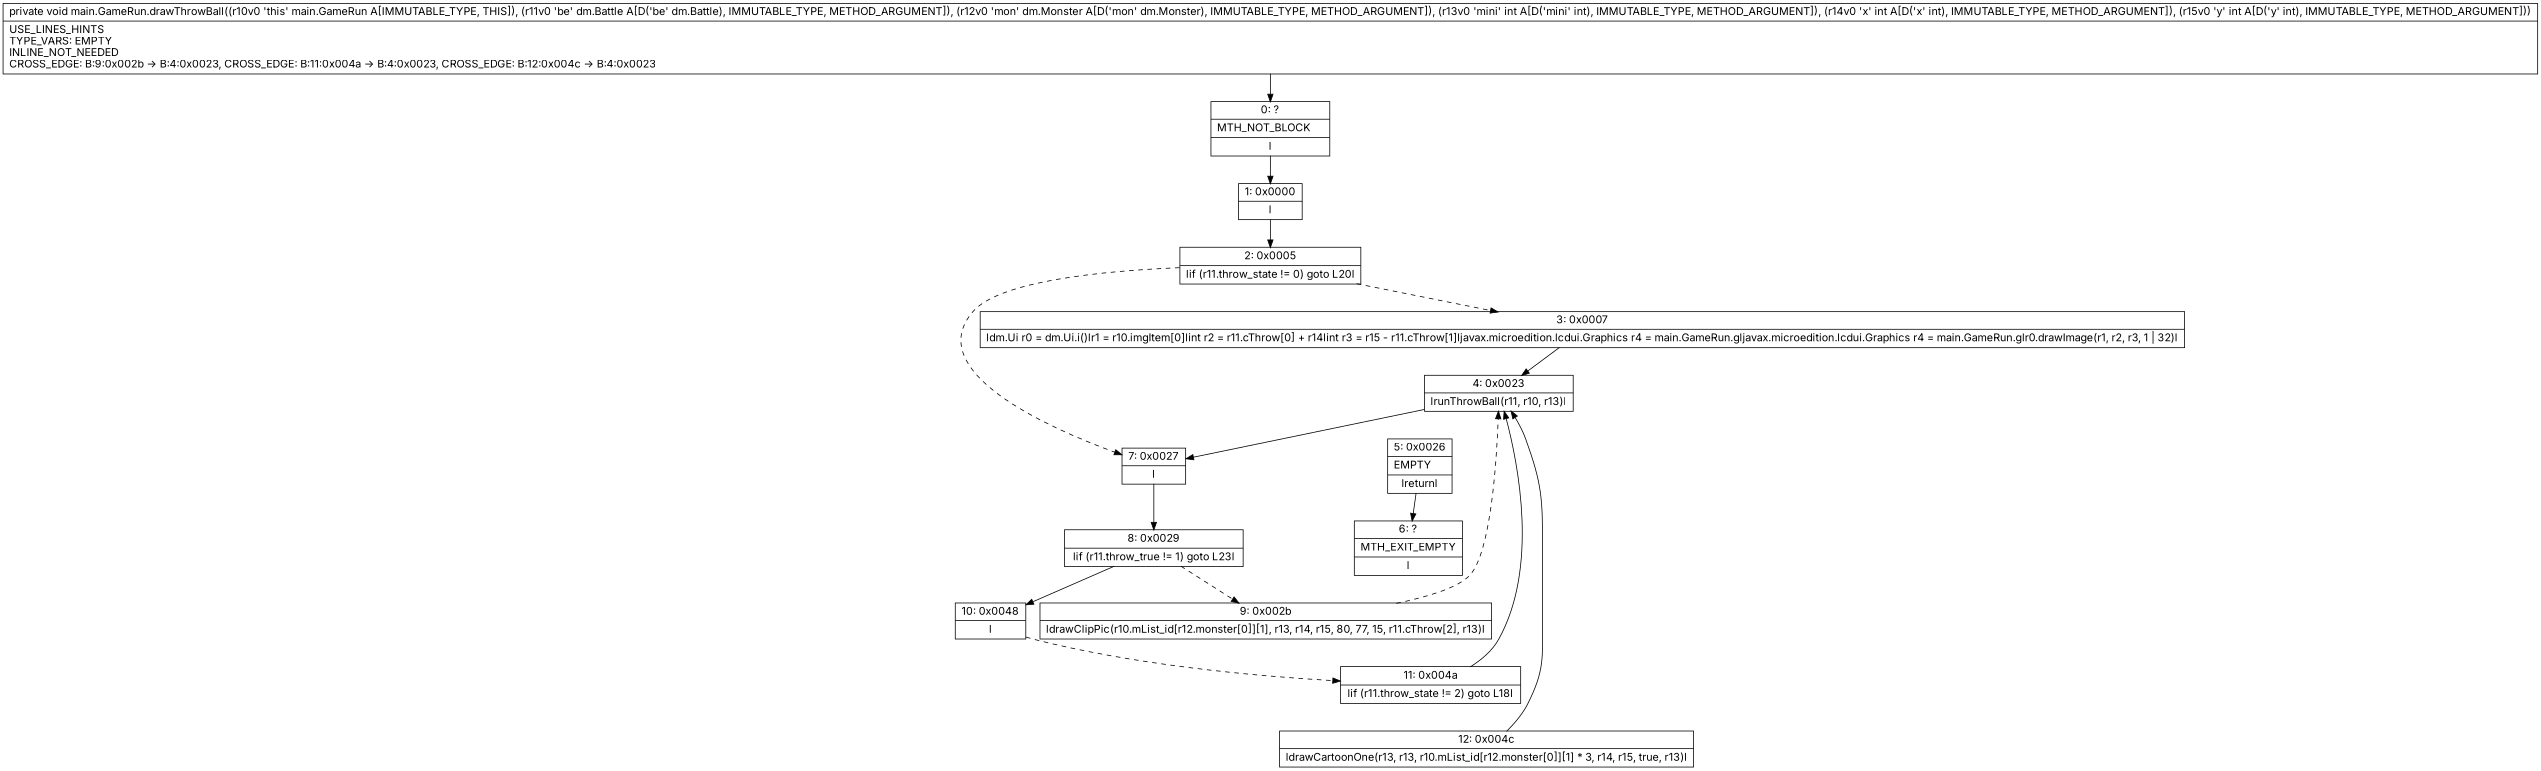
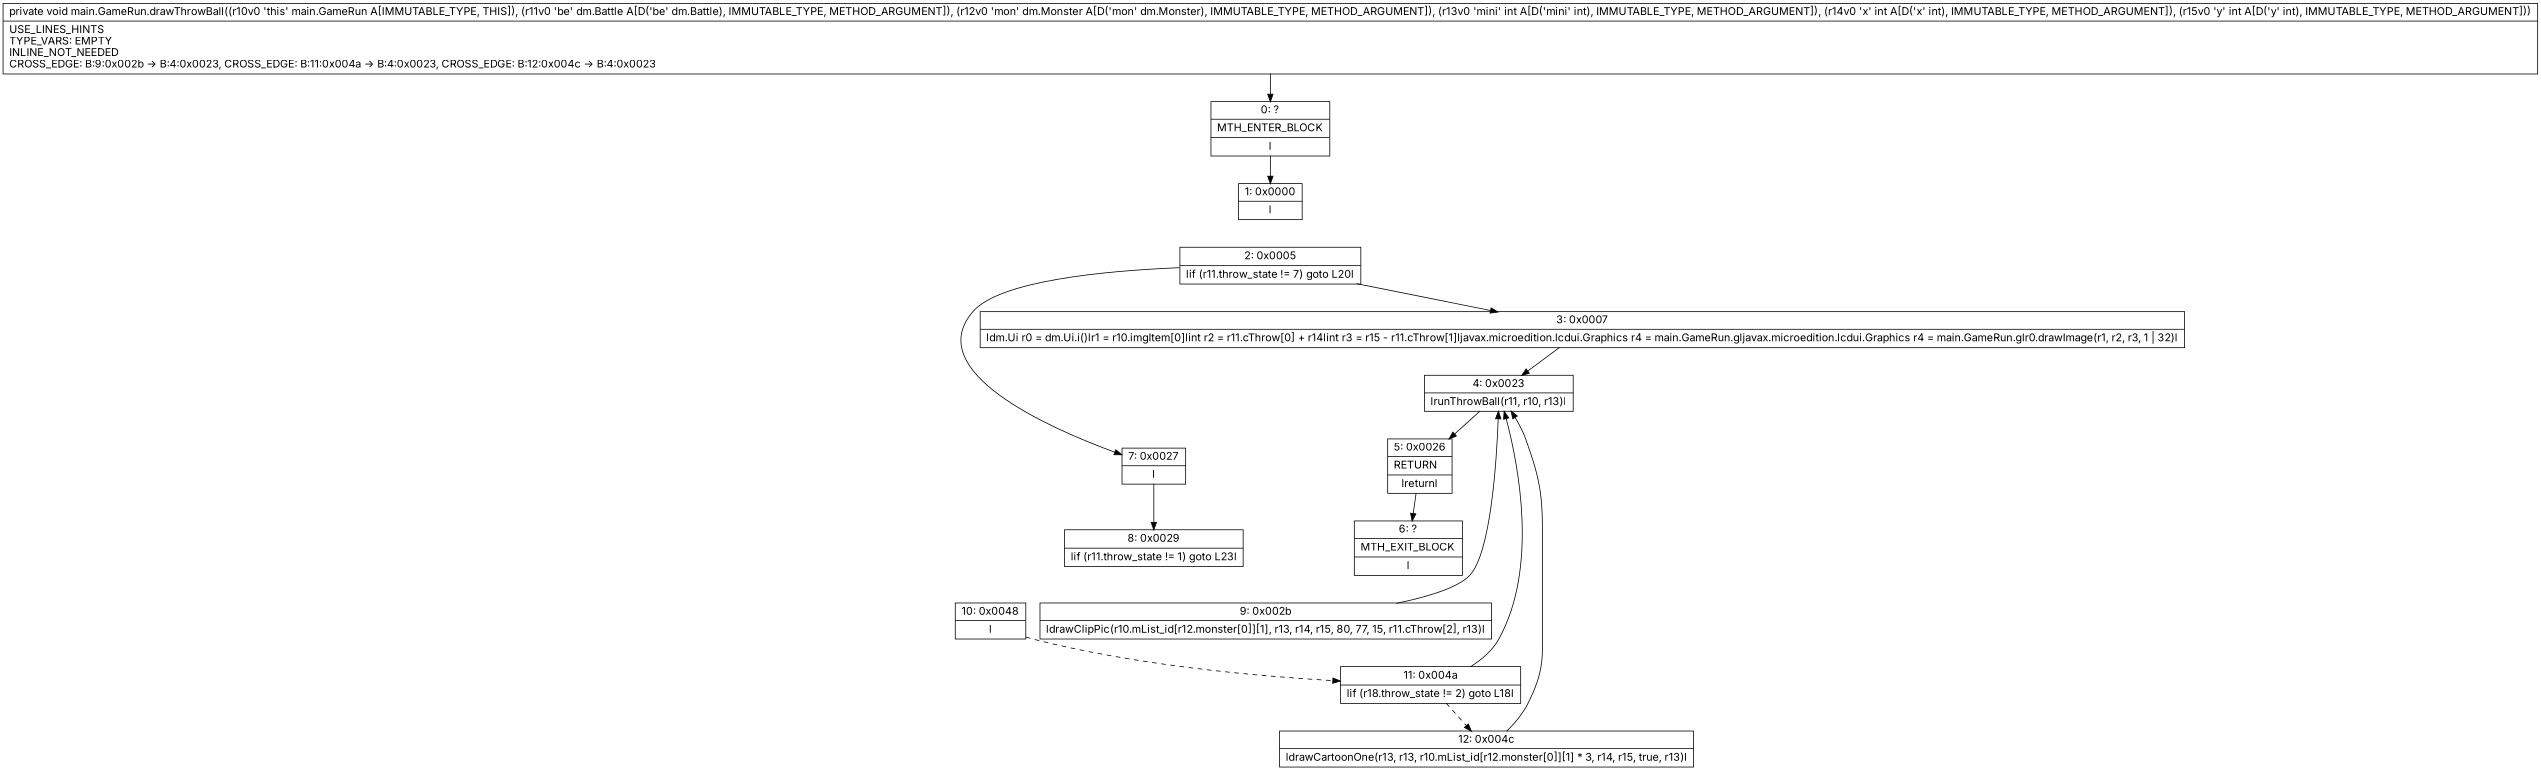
node "0: ?": text "MTH_NOT_BLOCK" -> "MTH_ENTER_BLOCK"
edge "1: 0x0000" -> "2: 0x0005": removed
node "2: 0x0005": text "lif (r11.throw_state != 0) goto L20l" -> "lif (r11.throw_state != 7) goto L20l"
edge "2: 0x0005" -> "3: 0x0007": style dashed -> solid
edge "2: 0x0005" -> "7: 0x0027": style dashed -> solid
edge "4: 0x0023" -> "7: 0x0027": now "4: 0x0023" -> "5: 0x0026"
node "5: 0x0026": text "EMPTY" -> "RETURN"
edge "9: 0x002b" -> "4: 0x0023": style dashed -> solid
node "6: ?": text "MTH_EXIT_EMPTY" -> "MTH_EXIT_BLOCK"
node "8: 0x0029": text "lif (r11.throw_true != 1) goto L23l" -> "lif (r11.throw_state != 1) goto L23l"
edge "8: 0x0029" -> "9: 0x002b": removed
edge "8: 0x0029" -> "10: 0x0048": removed
node "11: 0x004a": text "lif (r11.throw_state != 2) goto L18l" -> "lif (r18.throw_state != 2) goto L18l"
edge "11: 0x004a" -> "12: 0x004c": added
